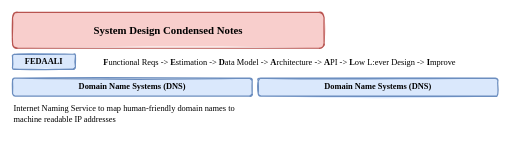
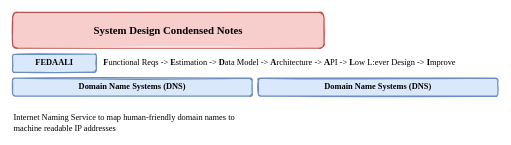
node "FEDAALI": size 63x15 -> 84x18
node "Internet Naming Service to map human-friendly domain names to machine readable IP addresses": moved (132, 114) -> (132, 123)
